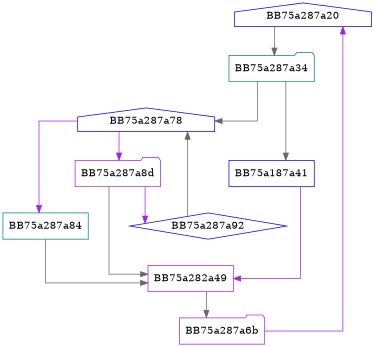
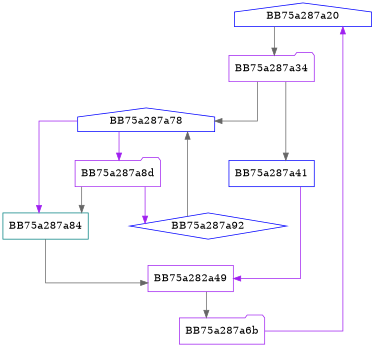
node "BB75a287a34": color teal -> purple
node "BB75a187a41": label "BB75a187a41" -> "BB75a287a41"
edge "BB75a287a8d" -> "BB75a282a49": now "BB75a287a8d" -> "BB75a287a84"
